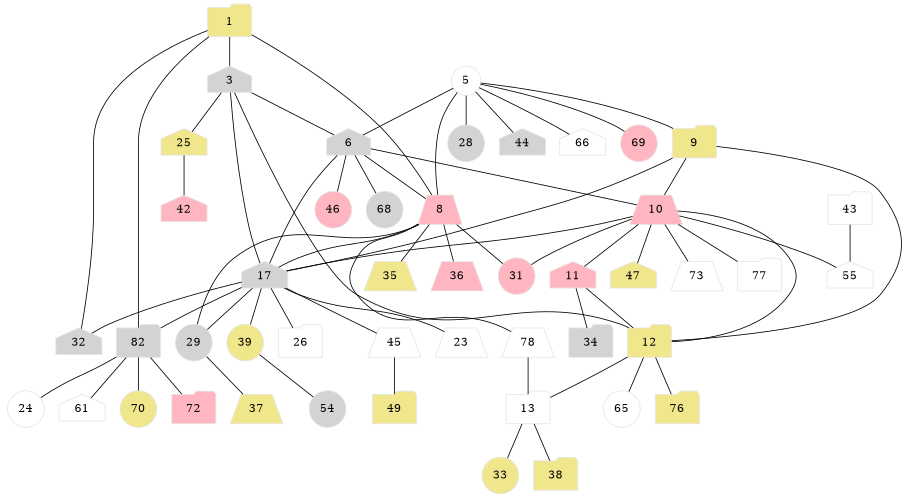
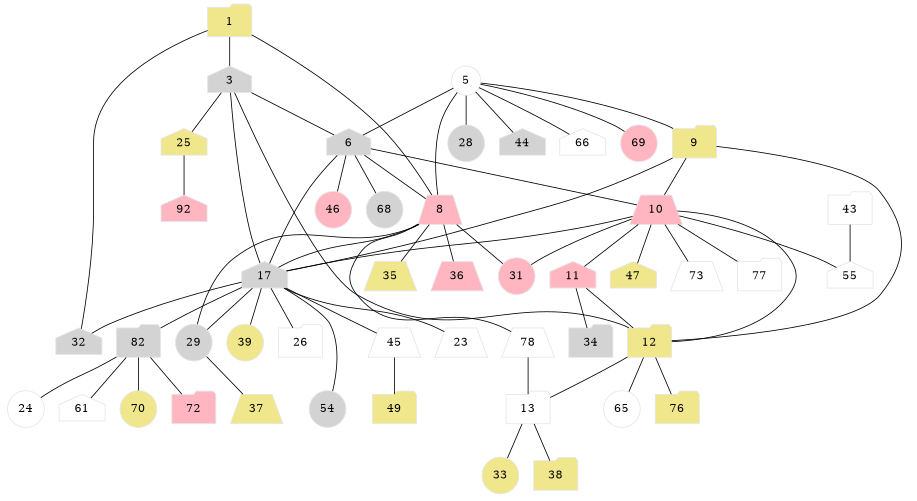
edge "1" -- "82": removed
node "42": label "42" -> "92"
edge "39" -- "54": now "17" -- "54"
